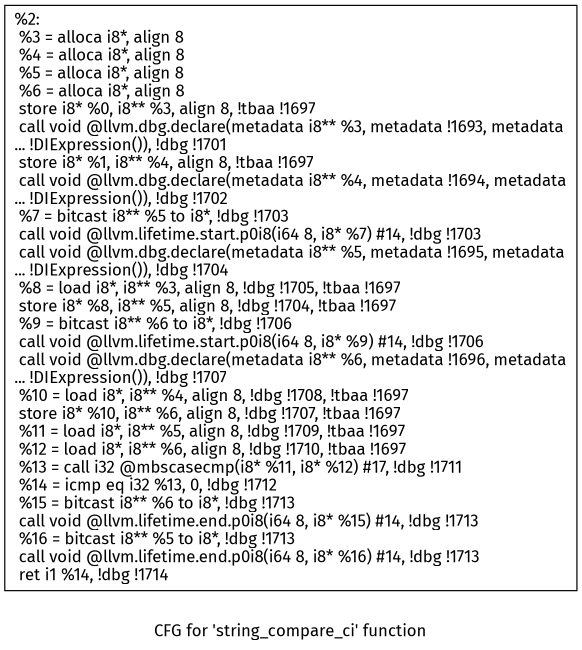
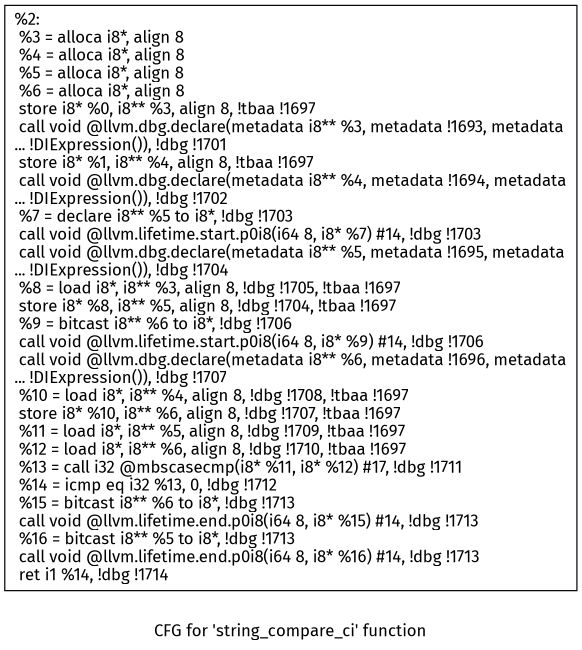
node "%2:": text "%7 = bitcast i8** %5 to i8*, !dbg !1703" -> "%7 = declare i8** %5 to i8*, !dbg !1703"
